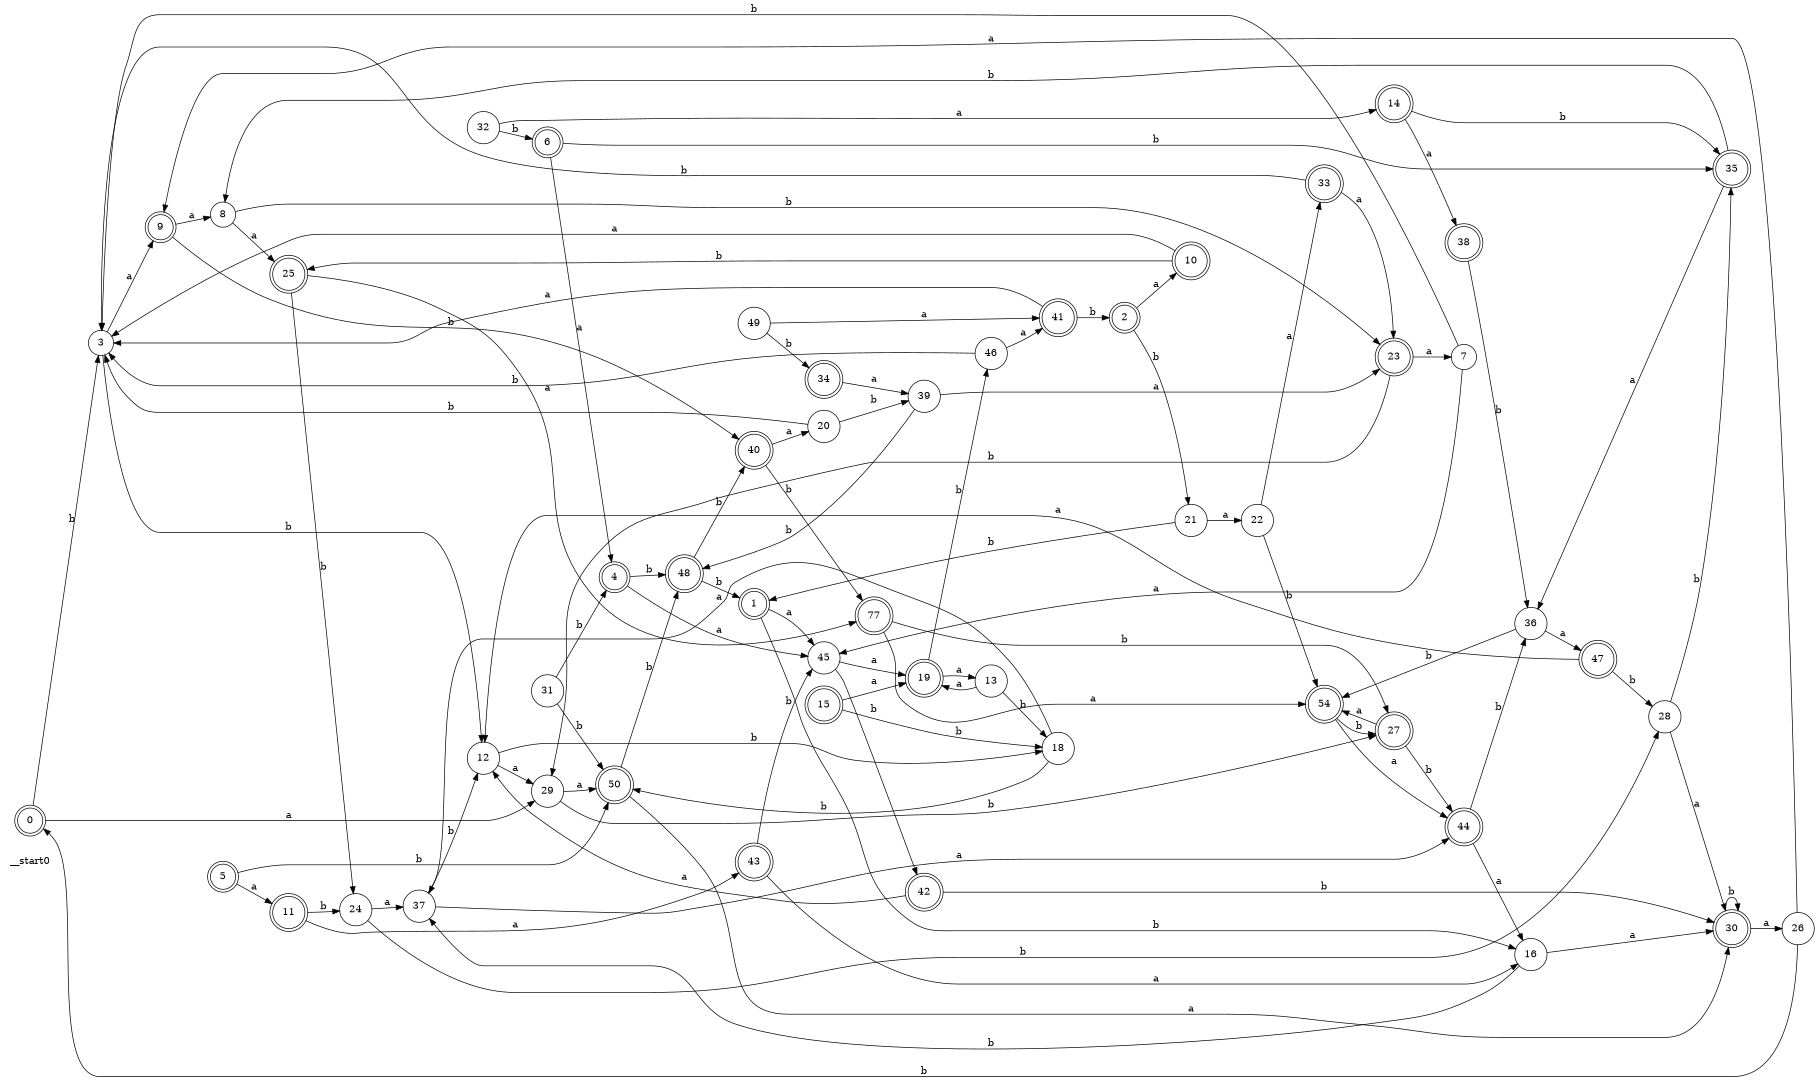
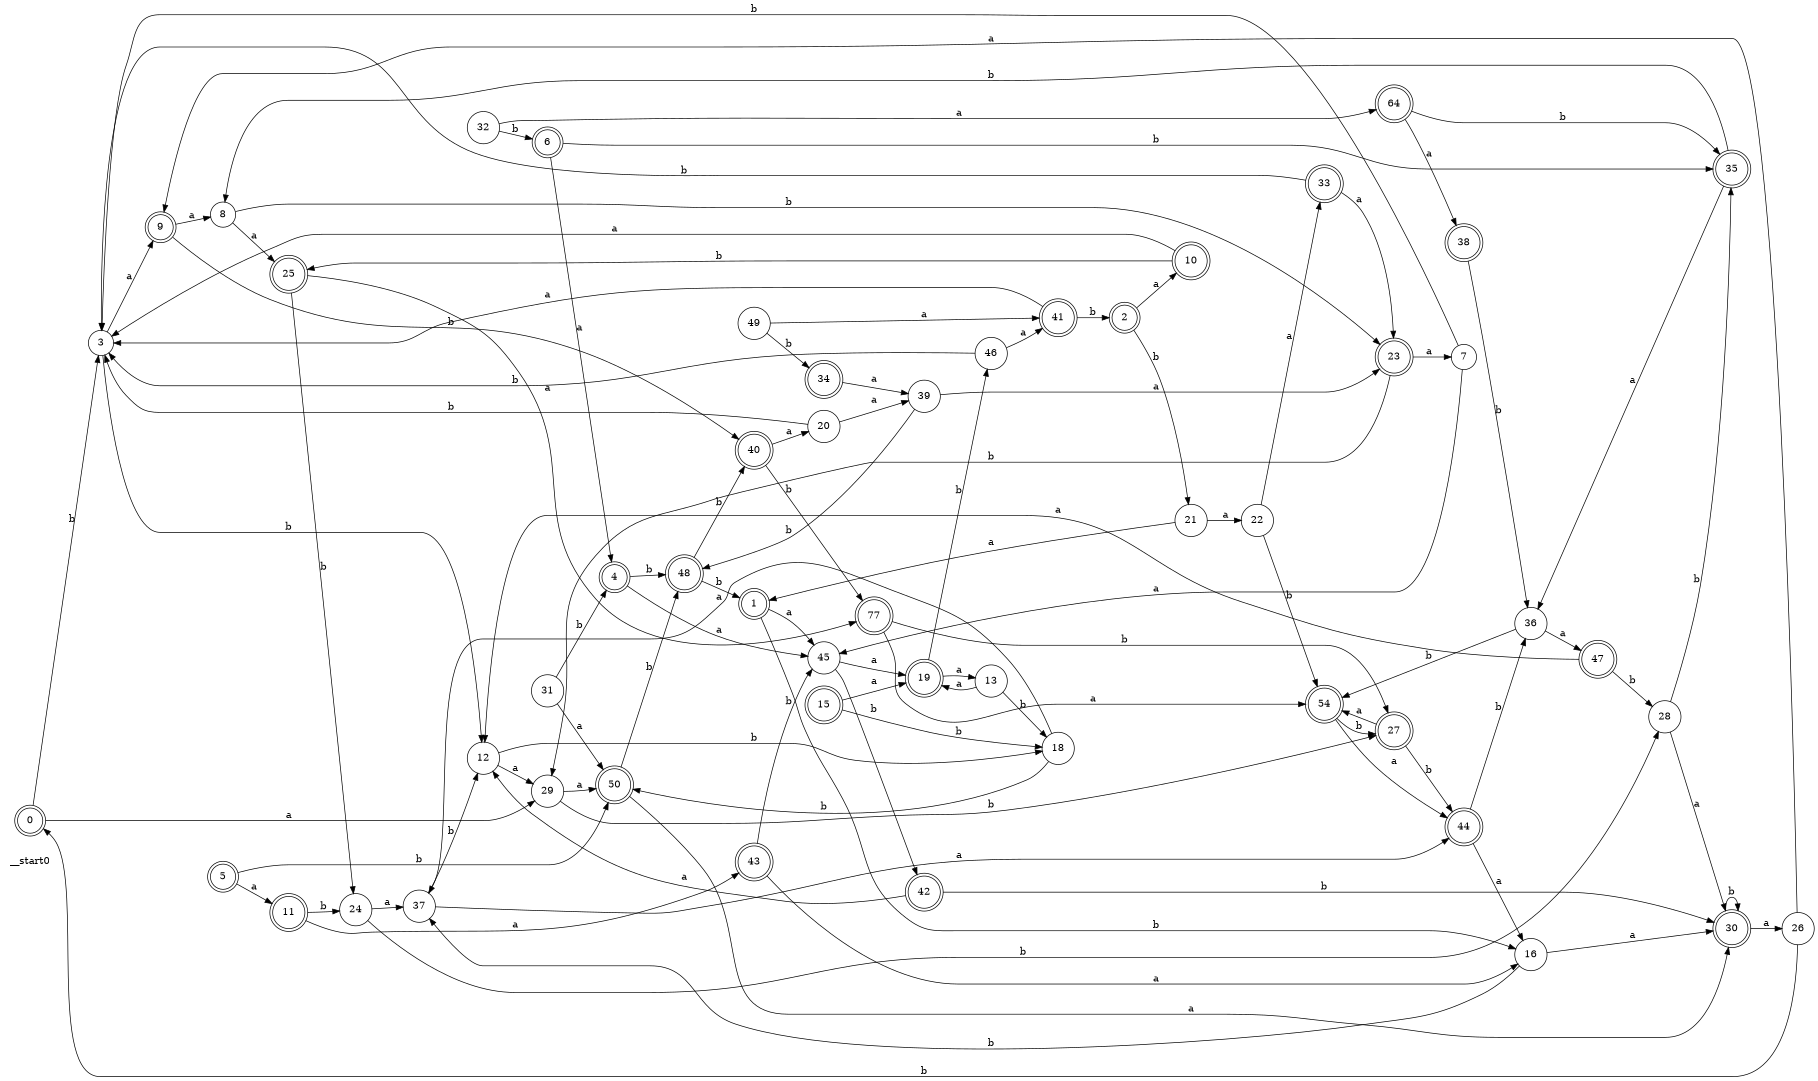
node "14": label "14" -> "64"
edge "20" -> "39": label "b" -> "a"
edge "21" -> "1": label "b" -> "a"
edge "31" -> "50": label "b" -> "a"
